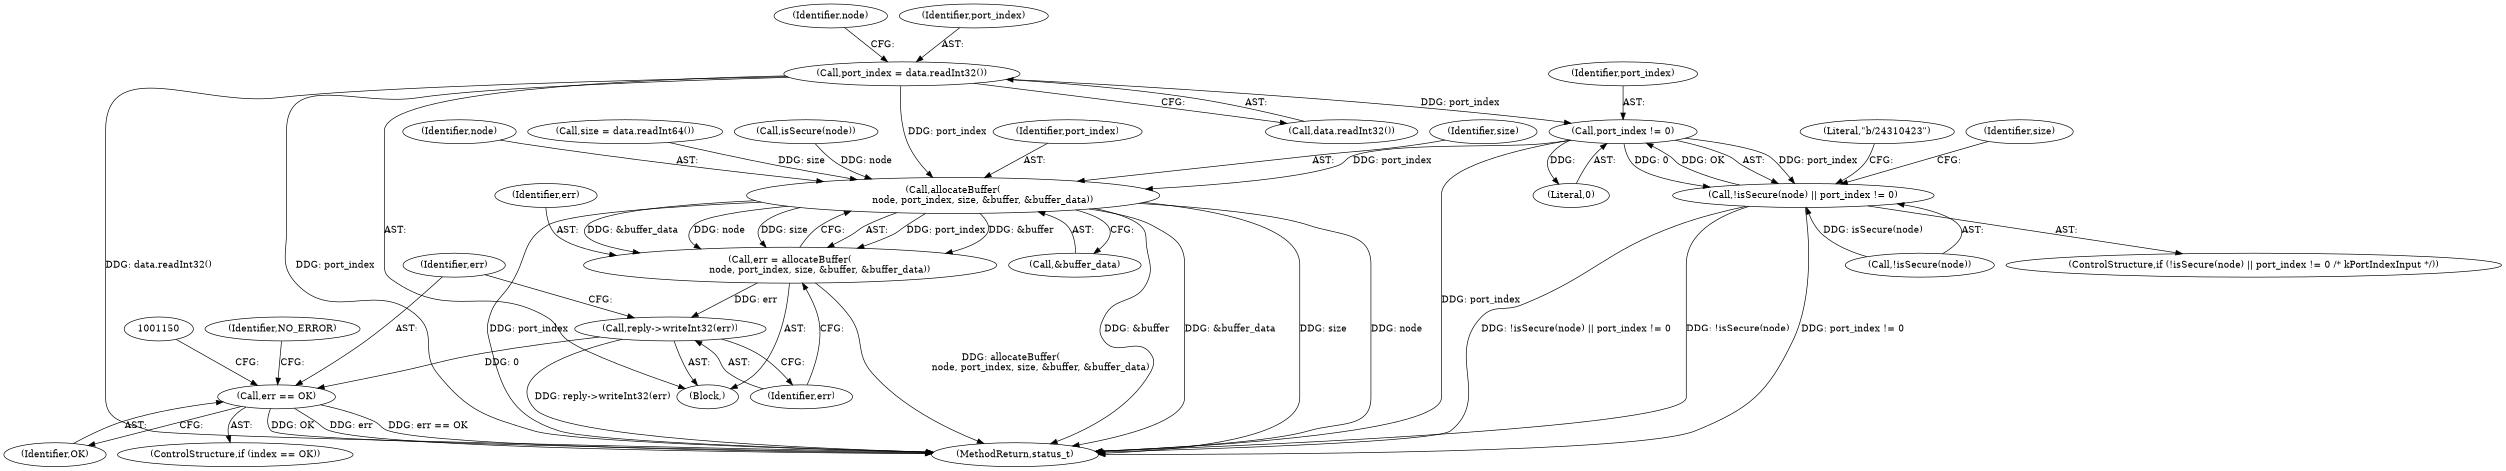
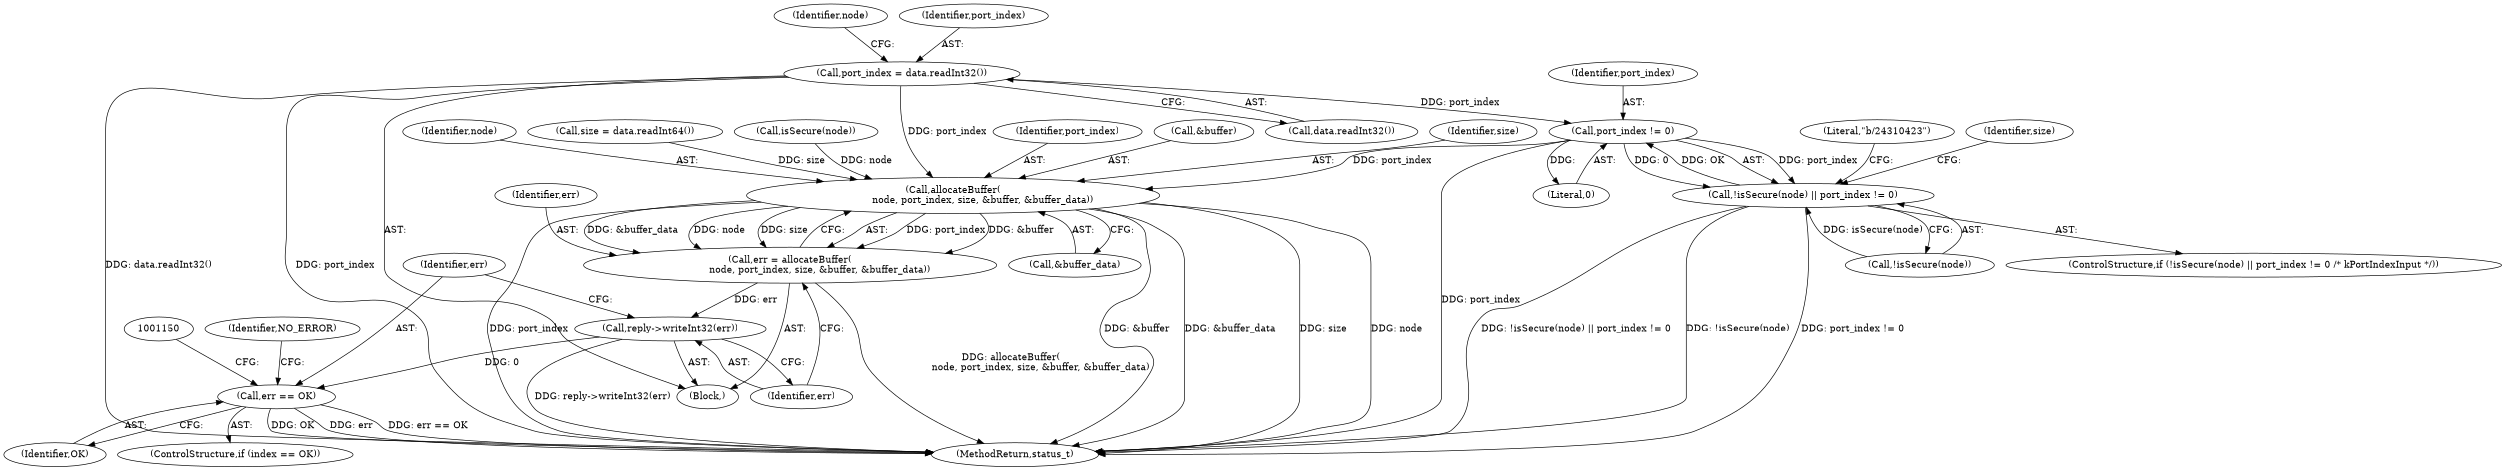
node "(Call,&buffer)": added
edge "(Call,!isSecure(node) || port_index != 0)" -> "(Call,!isSecure(node))": added, label "CFG:"
